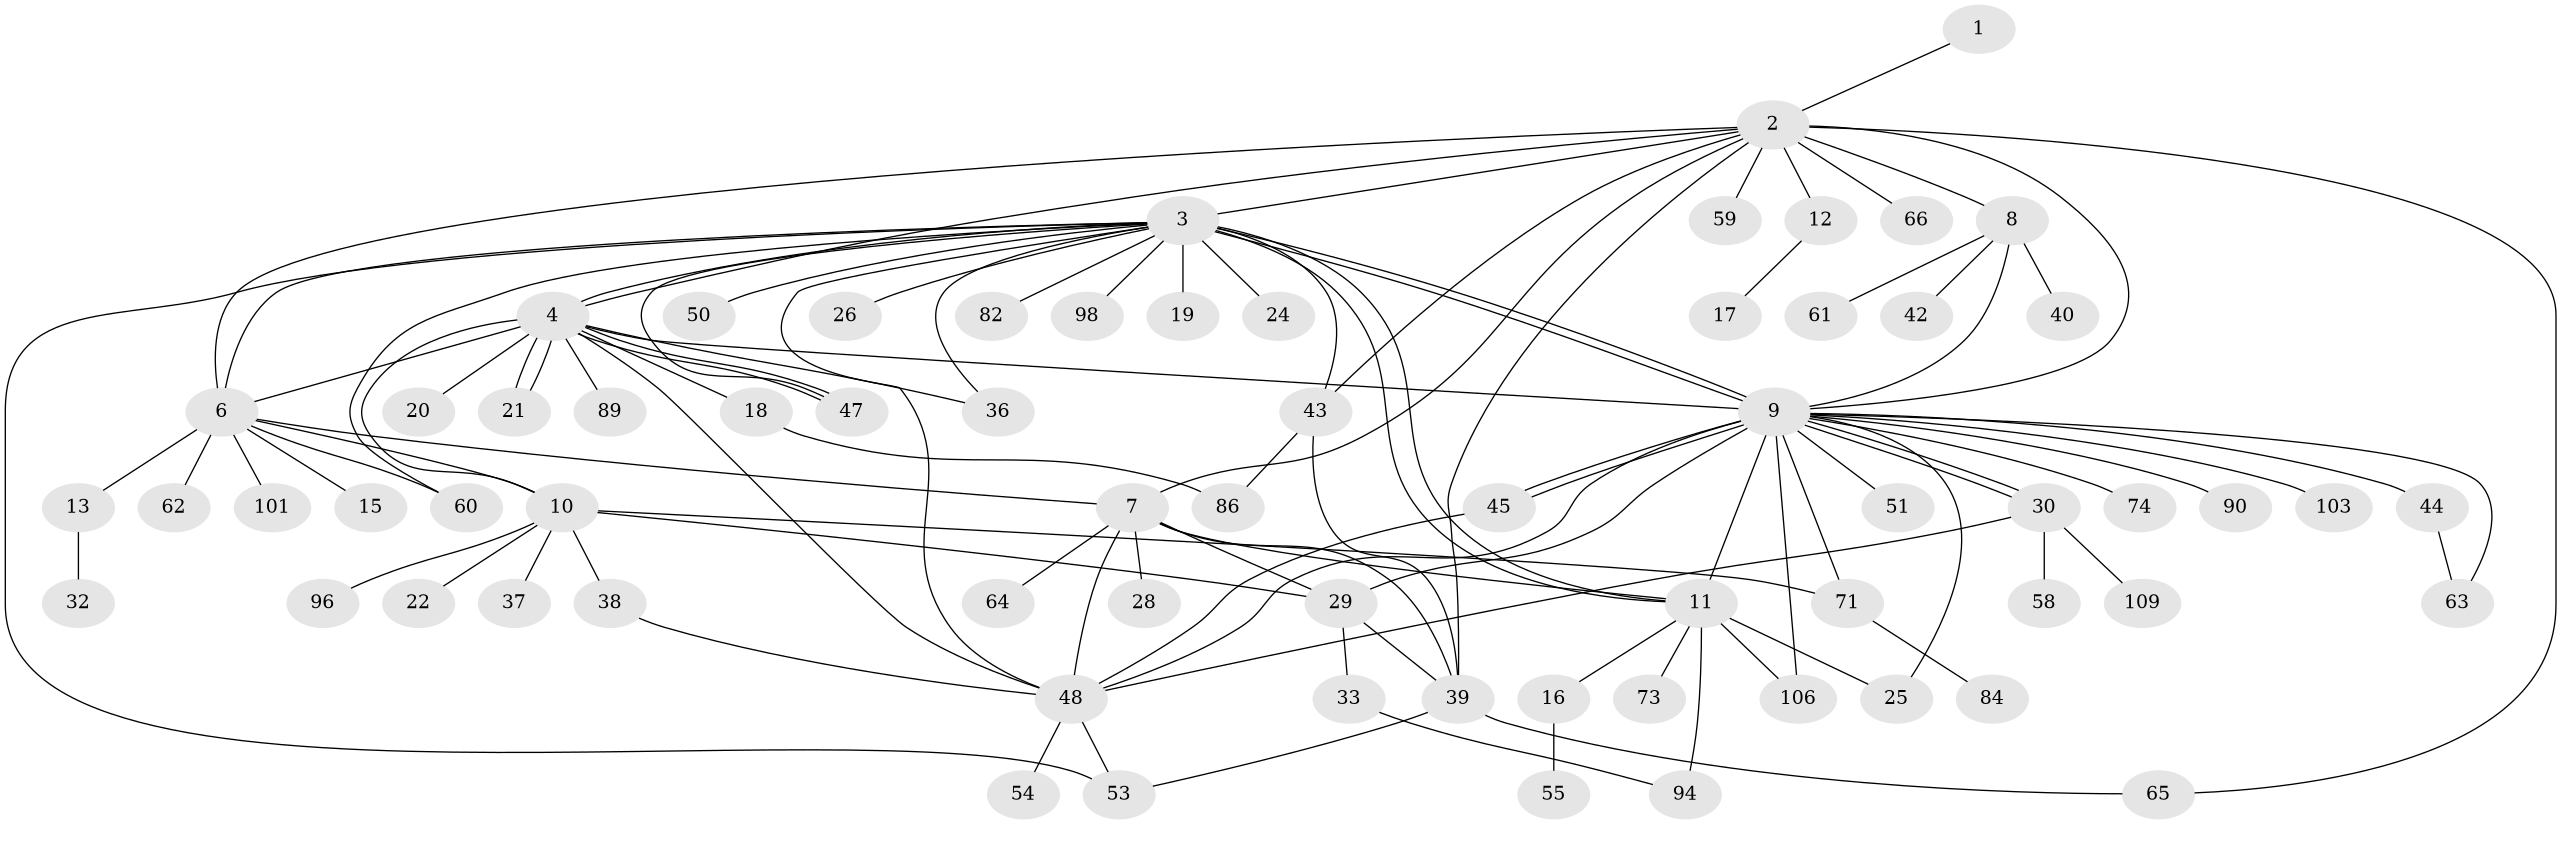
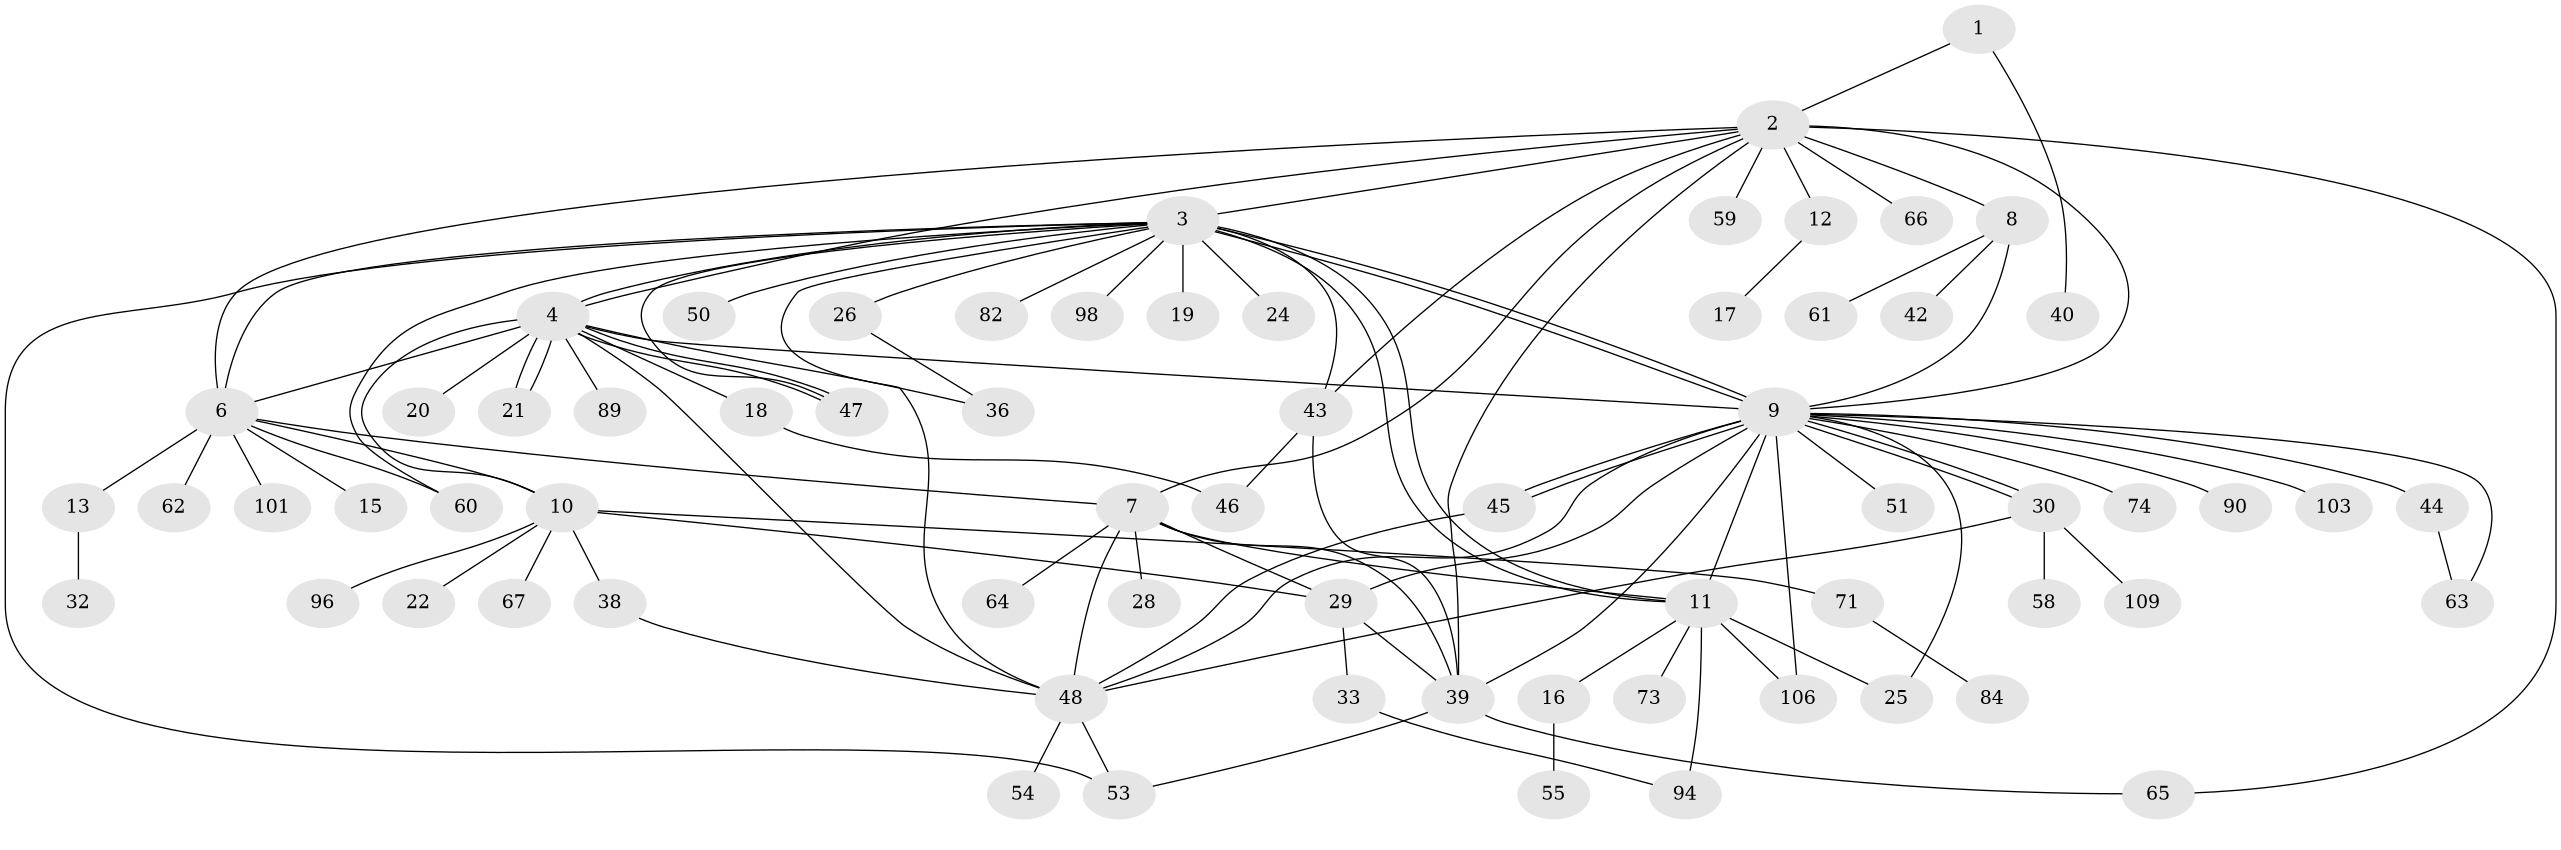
edge "8" -- "40": now "1" -- "40"
edge "3" -- "36": now "26" -- "36"
node "86": label "86" -> "46"
edge "9" -- "71": now "9" -- "39"
node "37": label "37" -> "67"
